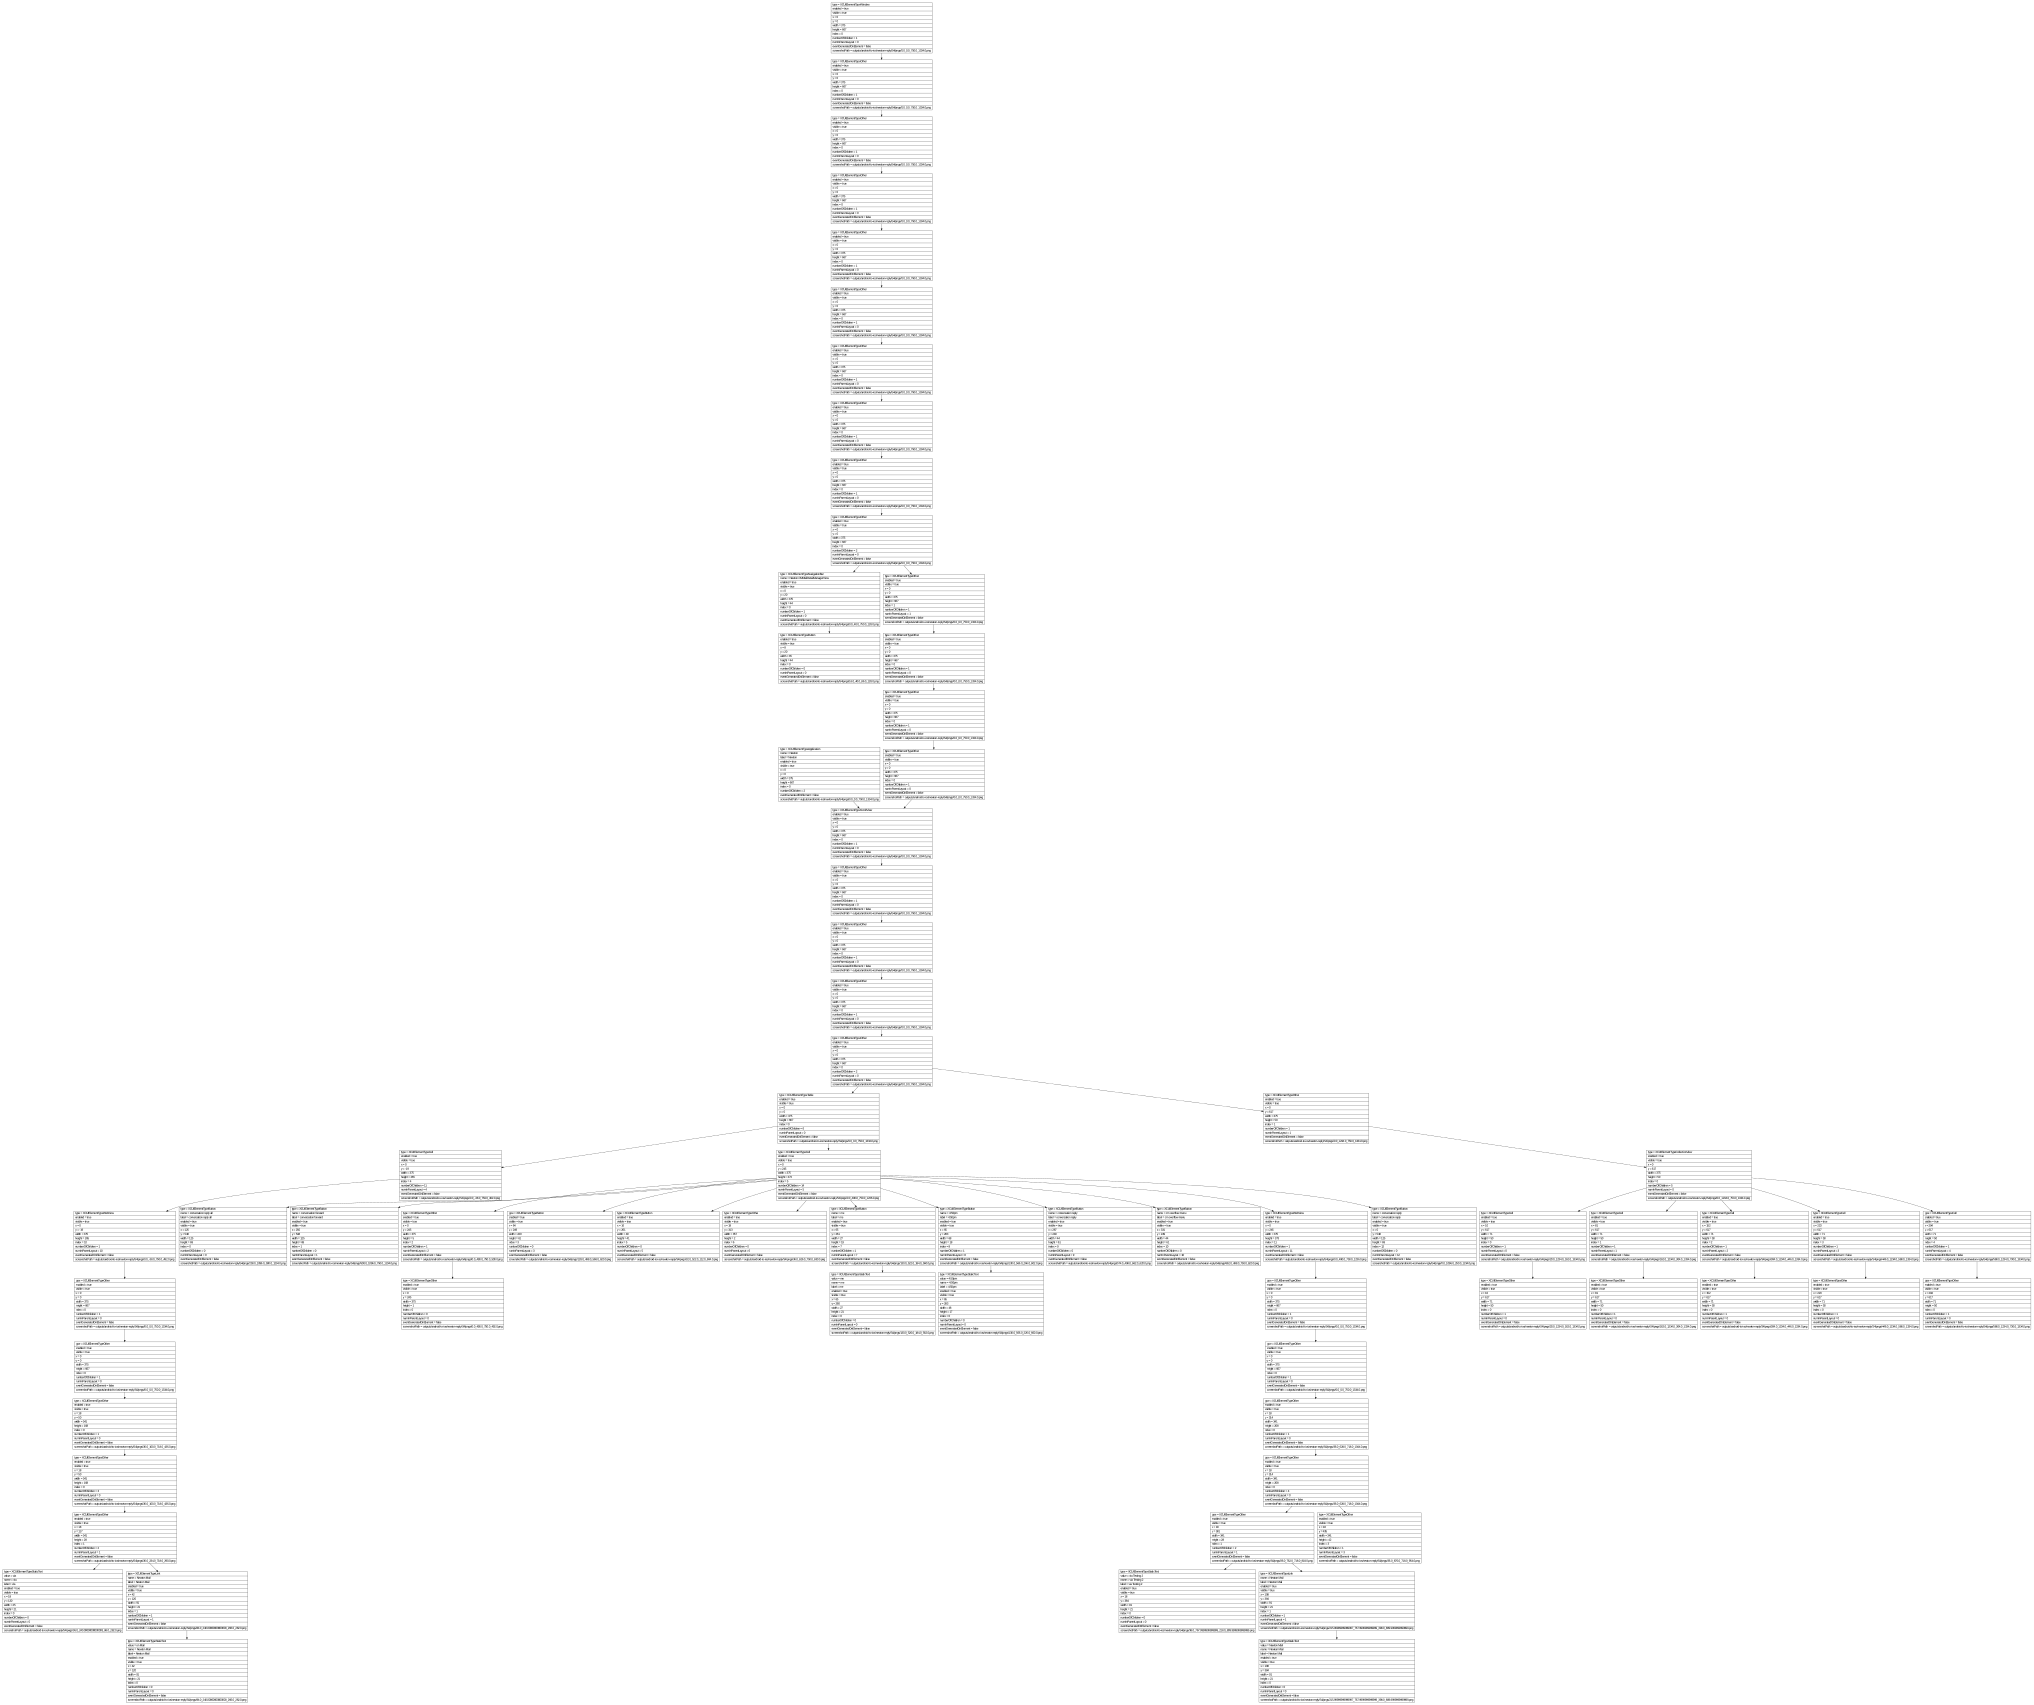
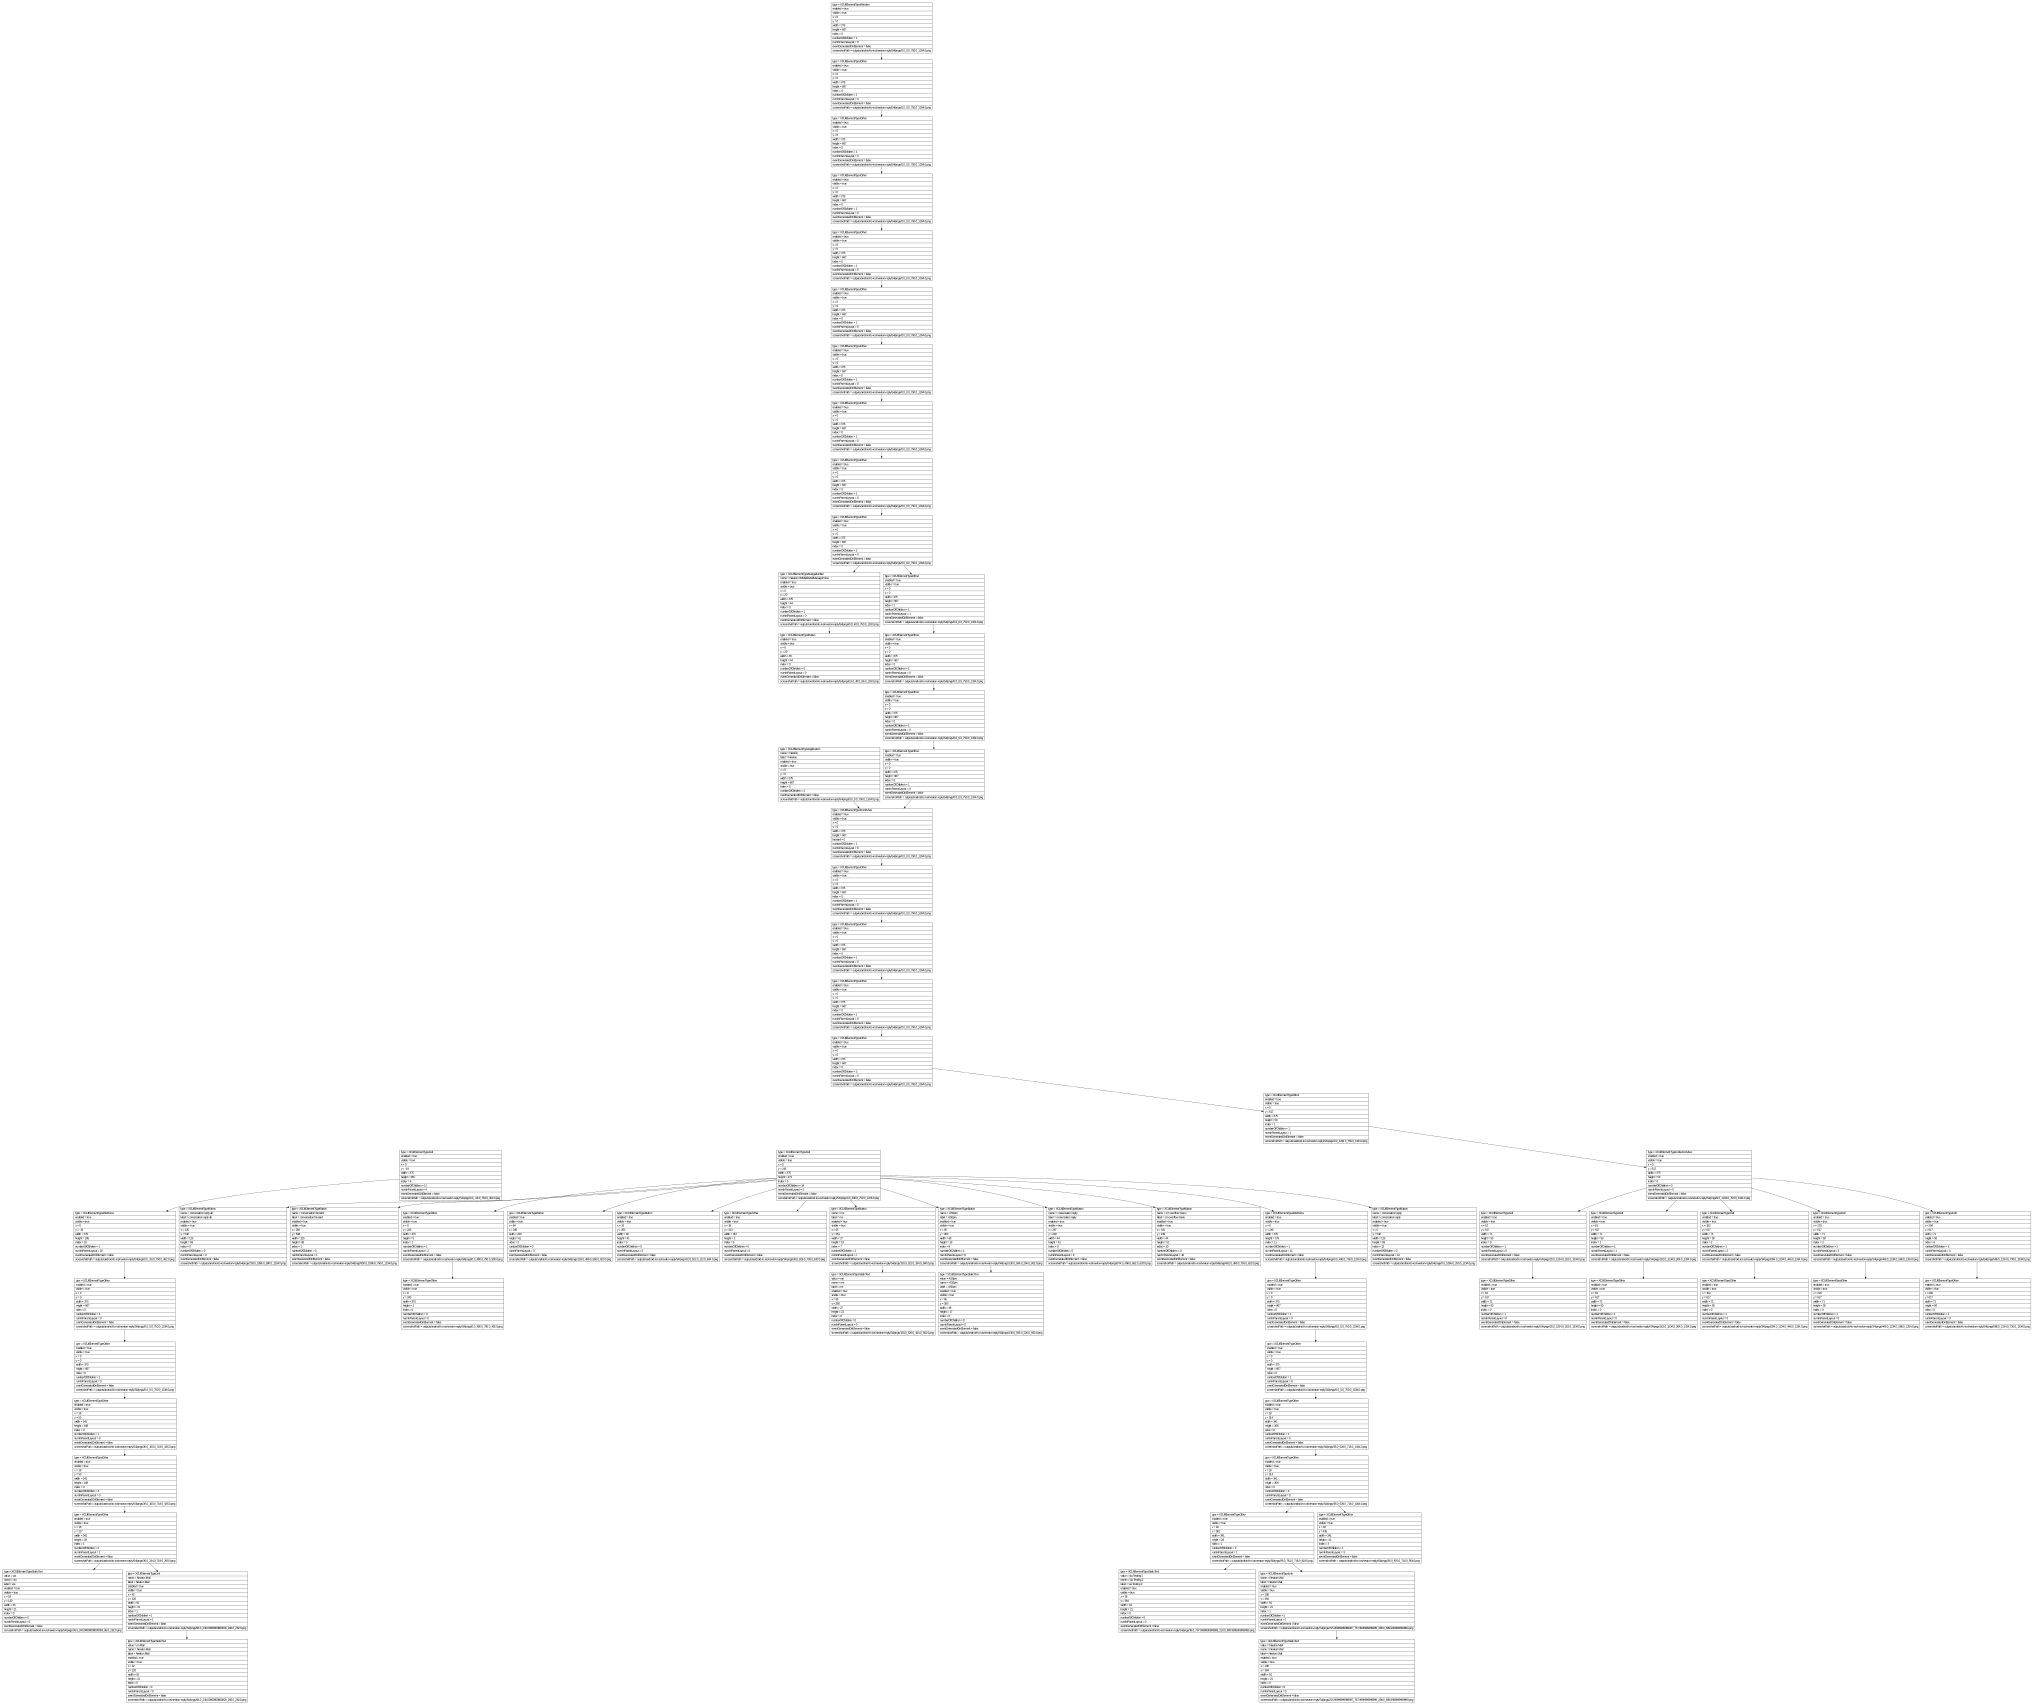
node "type = XCUIElementTypeScrollView": text "index = 0" -> "forward = 0"
node "type = XCUIElementTypeTable": removed
